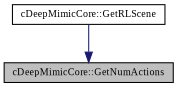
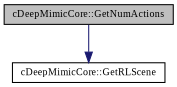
edge "cDeepMimicCore::GetRLScene" -> "cDeepMimicCore::GetNumActions": reversed
